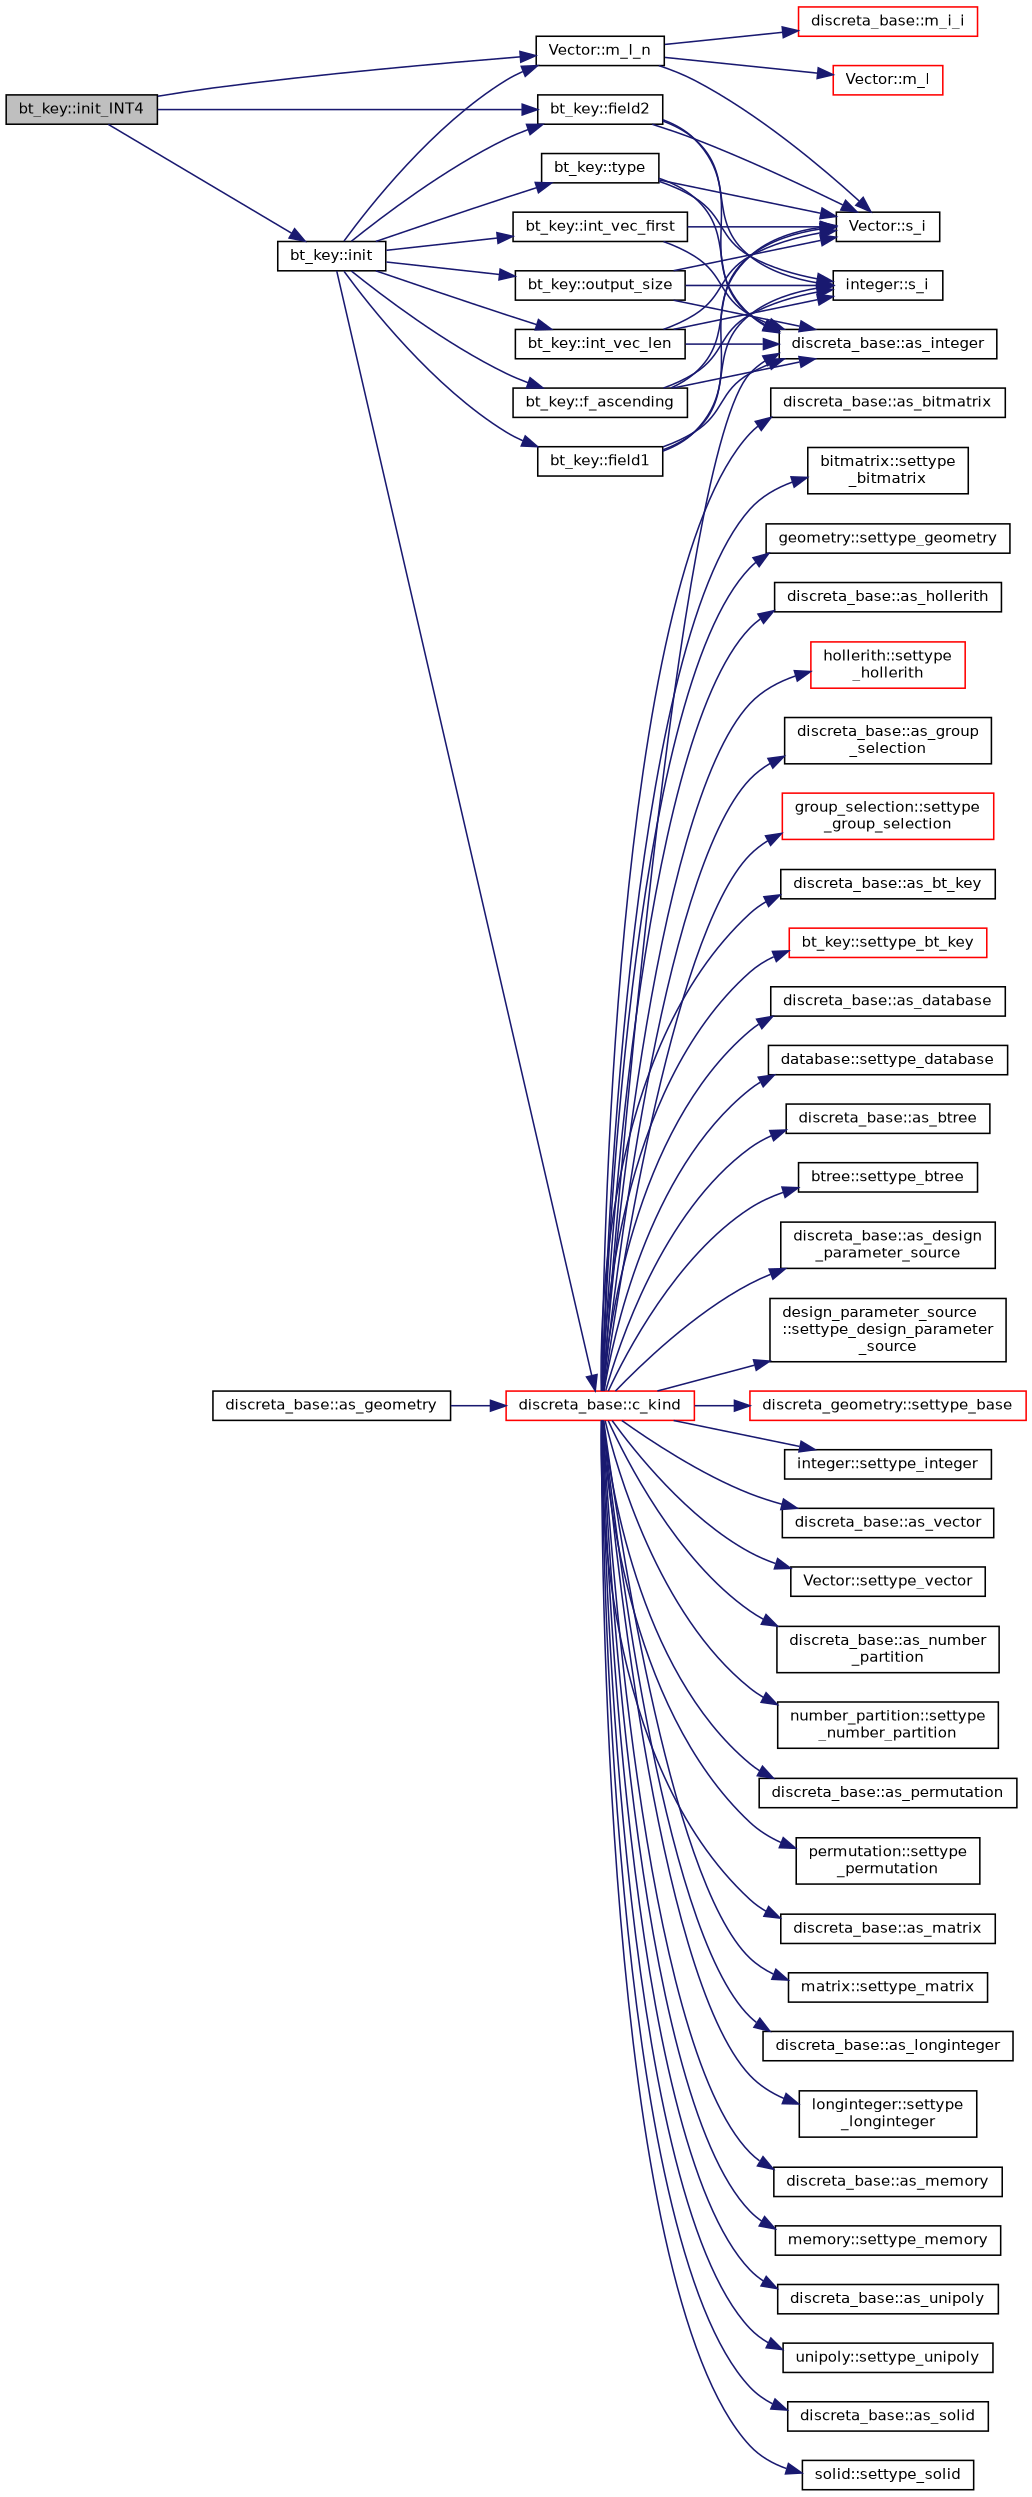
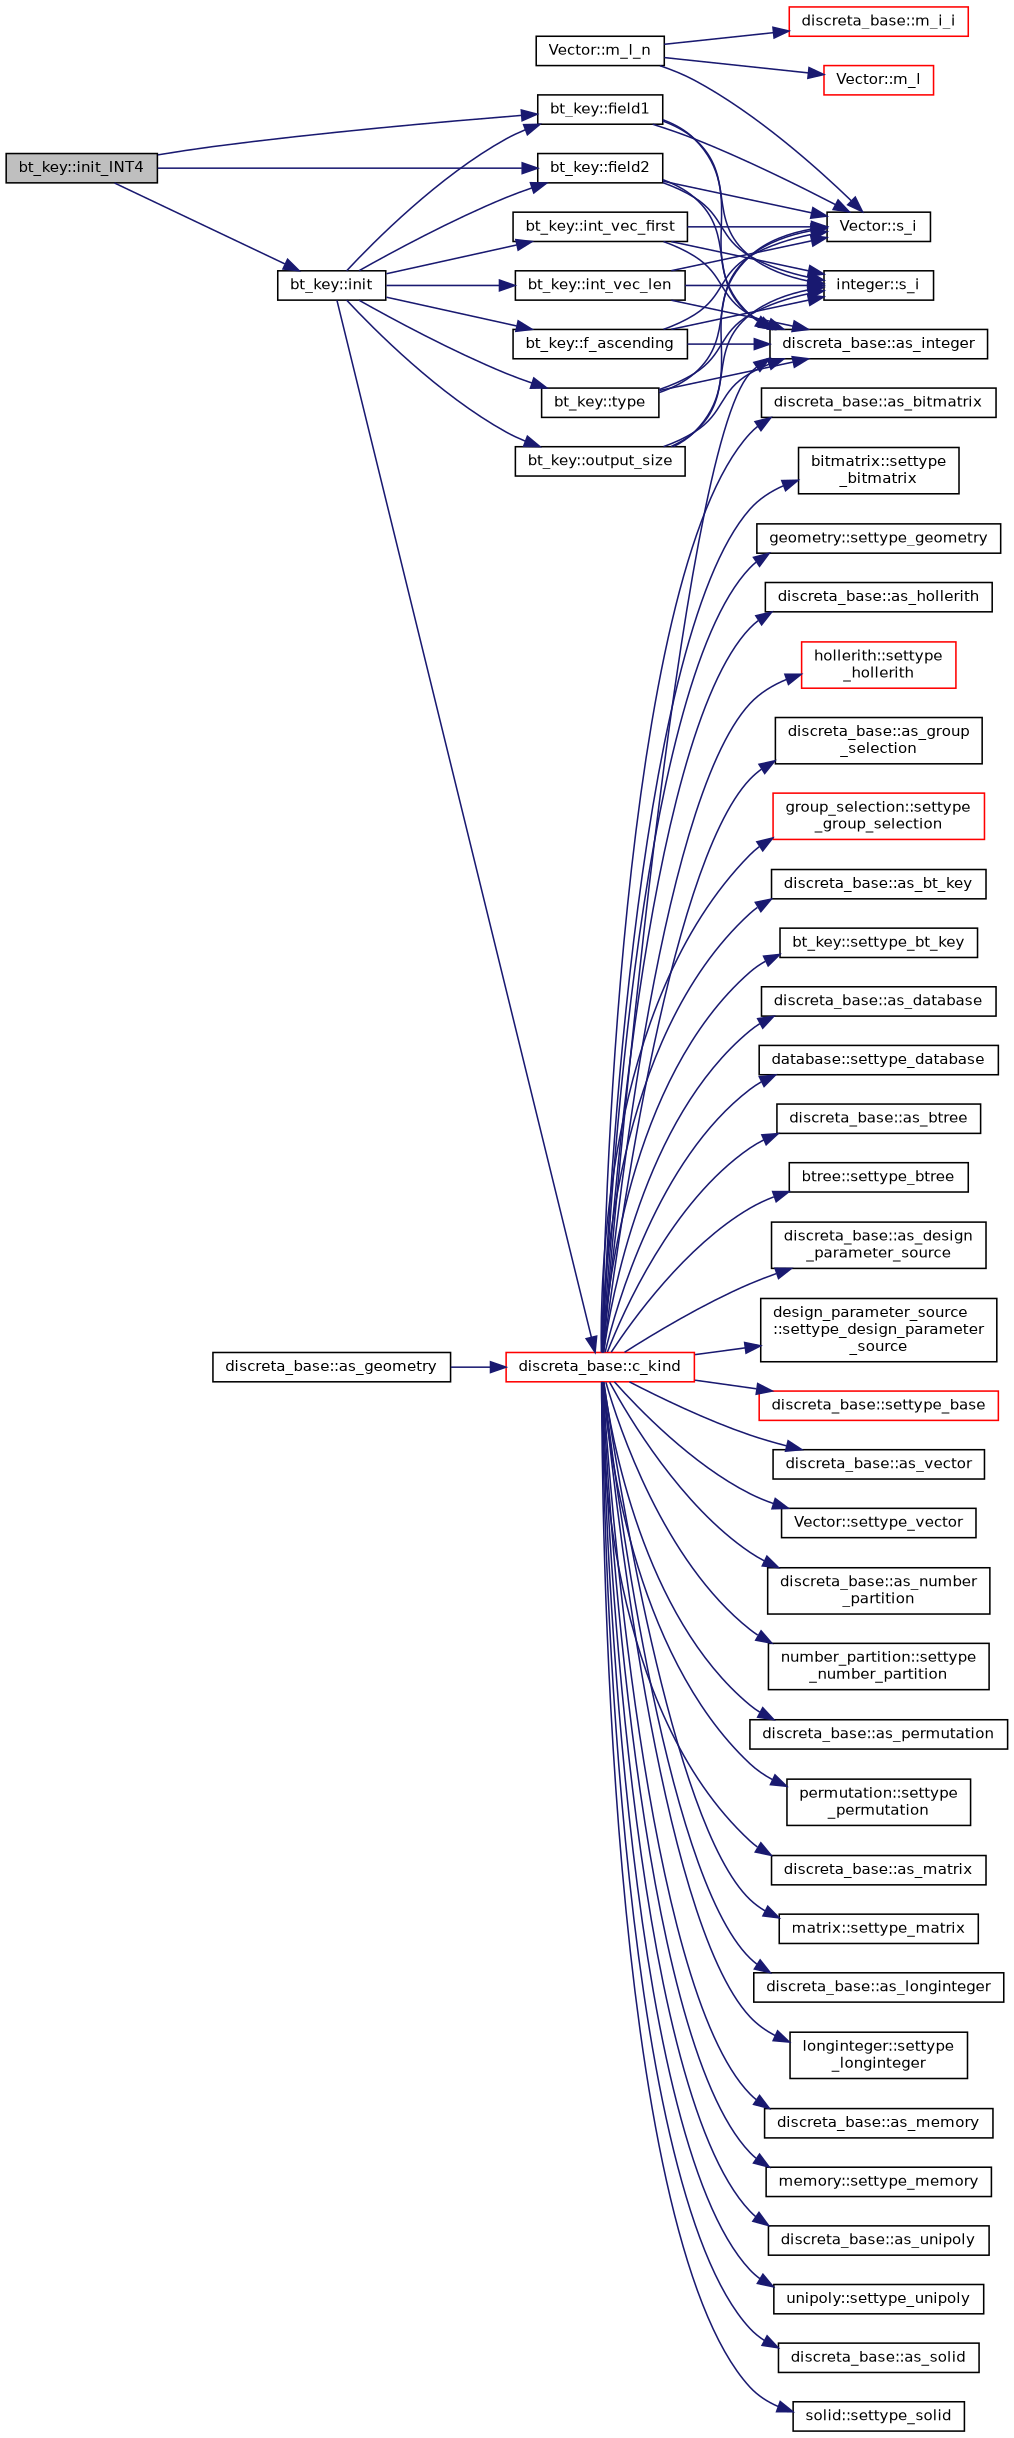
edge "bt_key::init_INT4" -> "Vector::m_l_n": now "bt_key::init_INT4" -> "bt_key::field1"
edge "bt_key::init" -> "Vector::m_l_n": removed
edge "bt_key::int_vec_first" -> "integer::s_i": added
node "bt_key::settype_bt_key": color red -> black
node "discreta_geometry::settype_base": label "discreta_geometry::settype_base" -> "discreta_base::settype_base"
node "integer::settype_integer": removed
